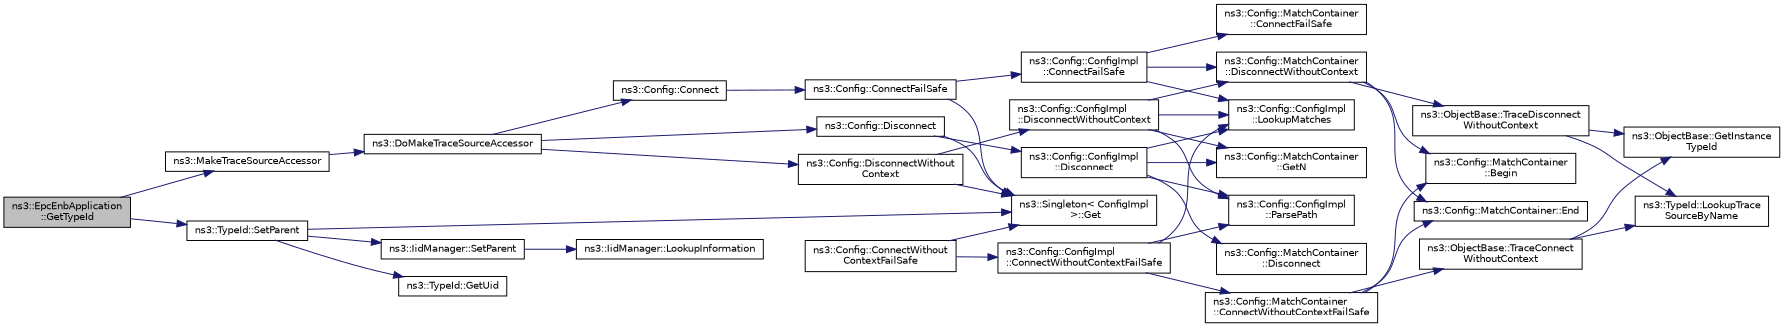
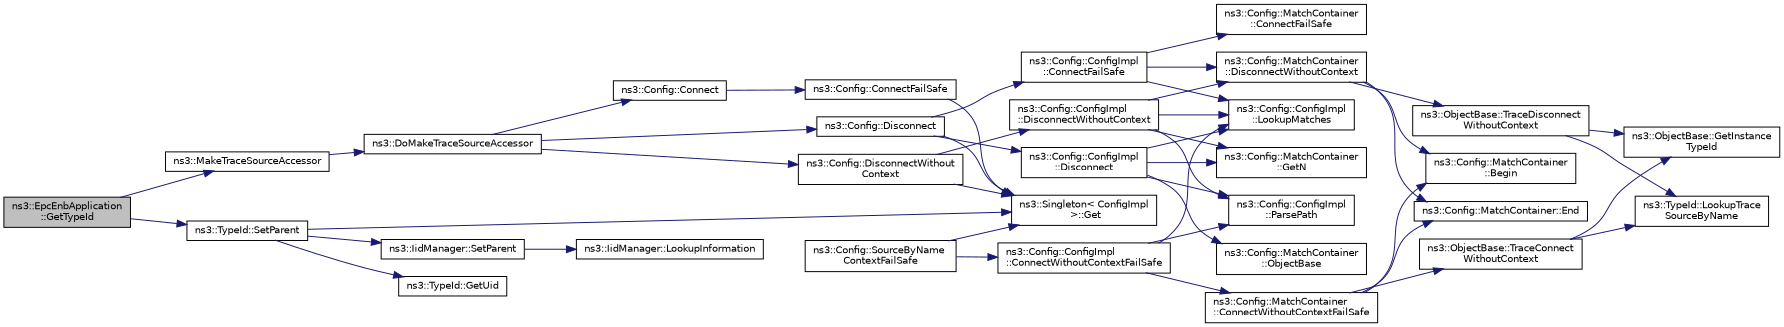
edge "ns3::Config::ConnectFailSafe" -> "ns3::Config::ConfigImpl ::ConnectFailSafe": now "ns3::Config::Disconnect" -> "ns3::Config::ConfigImpl ::ConnectFailSafe"
node "ns3::Config::ConnectWithout ContextFailSafe": label "ns3::Config::ConnectWithout ContextFailSafe" -> "ns3::Config::SourceByName ContextFailSafe"
node "ns3::Config::MatchContainer ::Disconnect": label "ns3::Config::MatchContainer ::Disconnect" -> "ns3::Config::MatchContainer ::ObjectBase"
